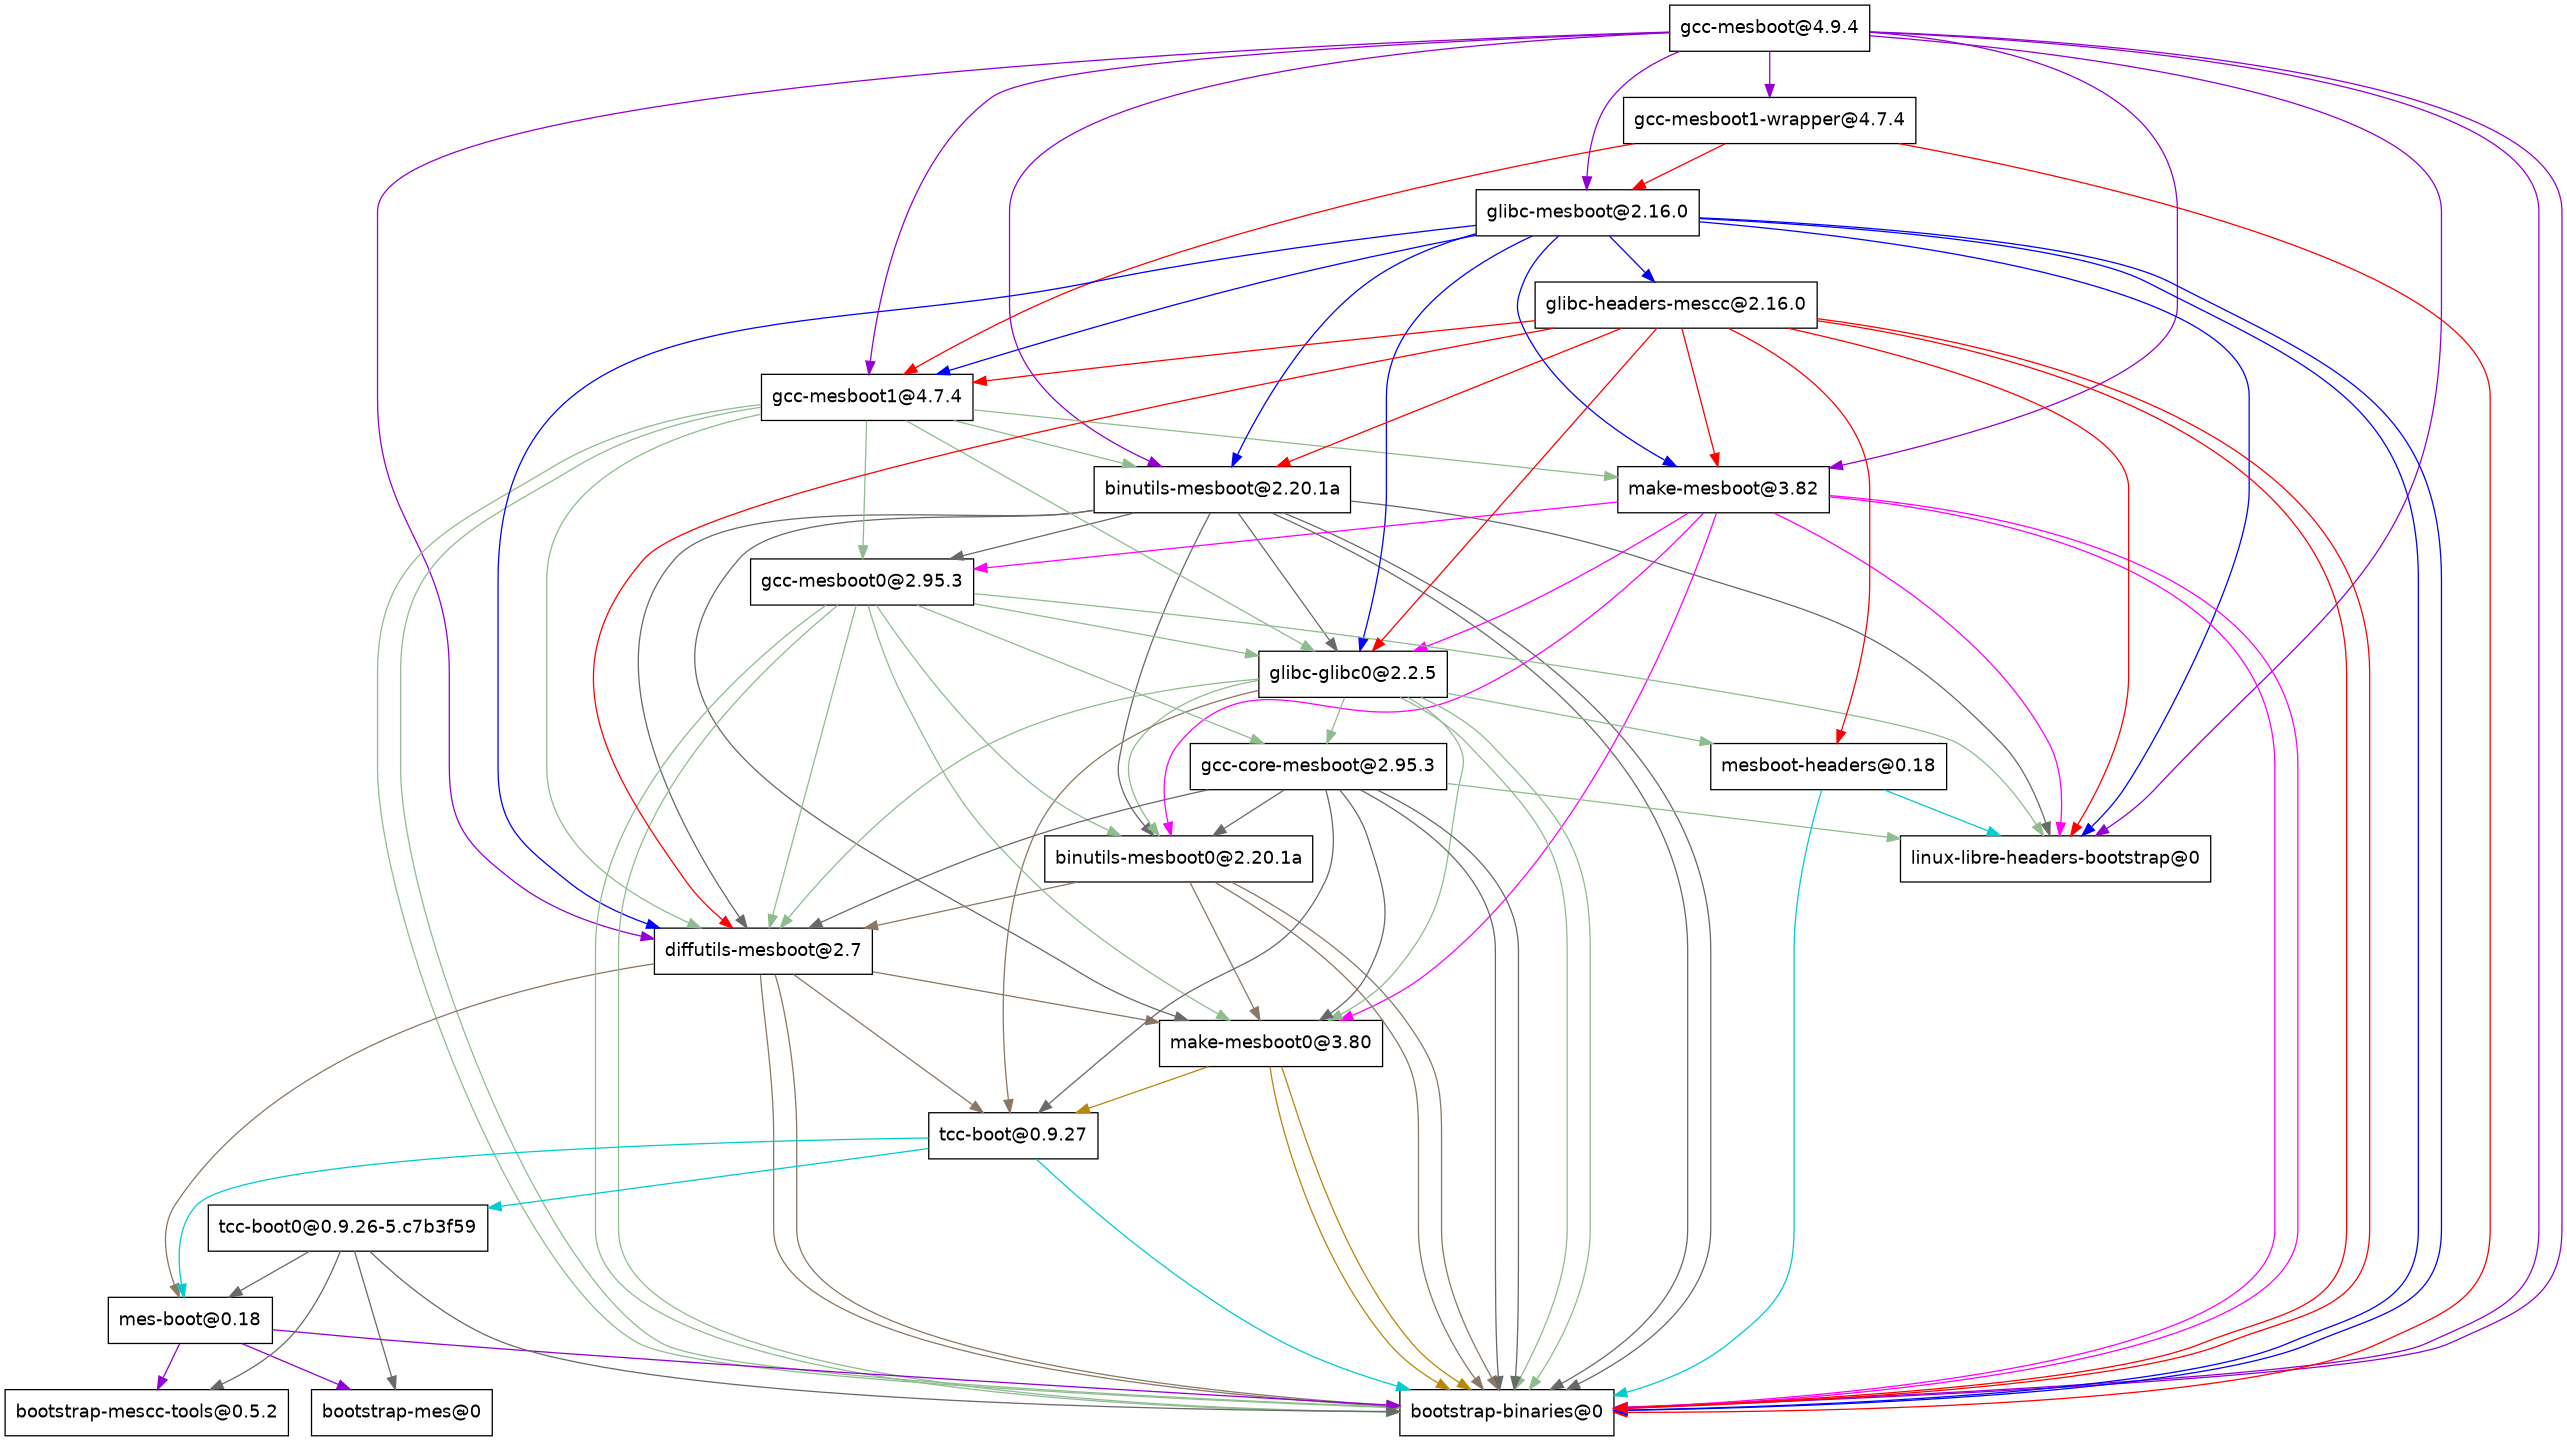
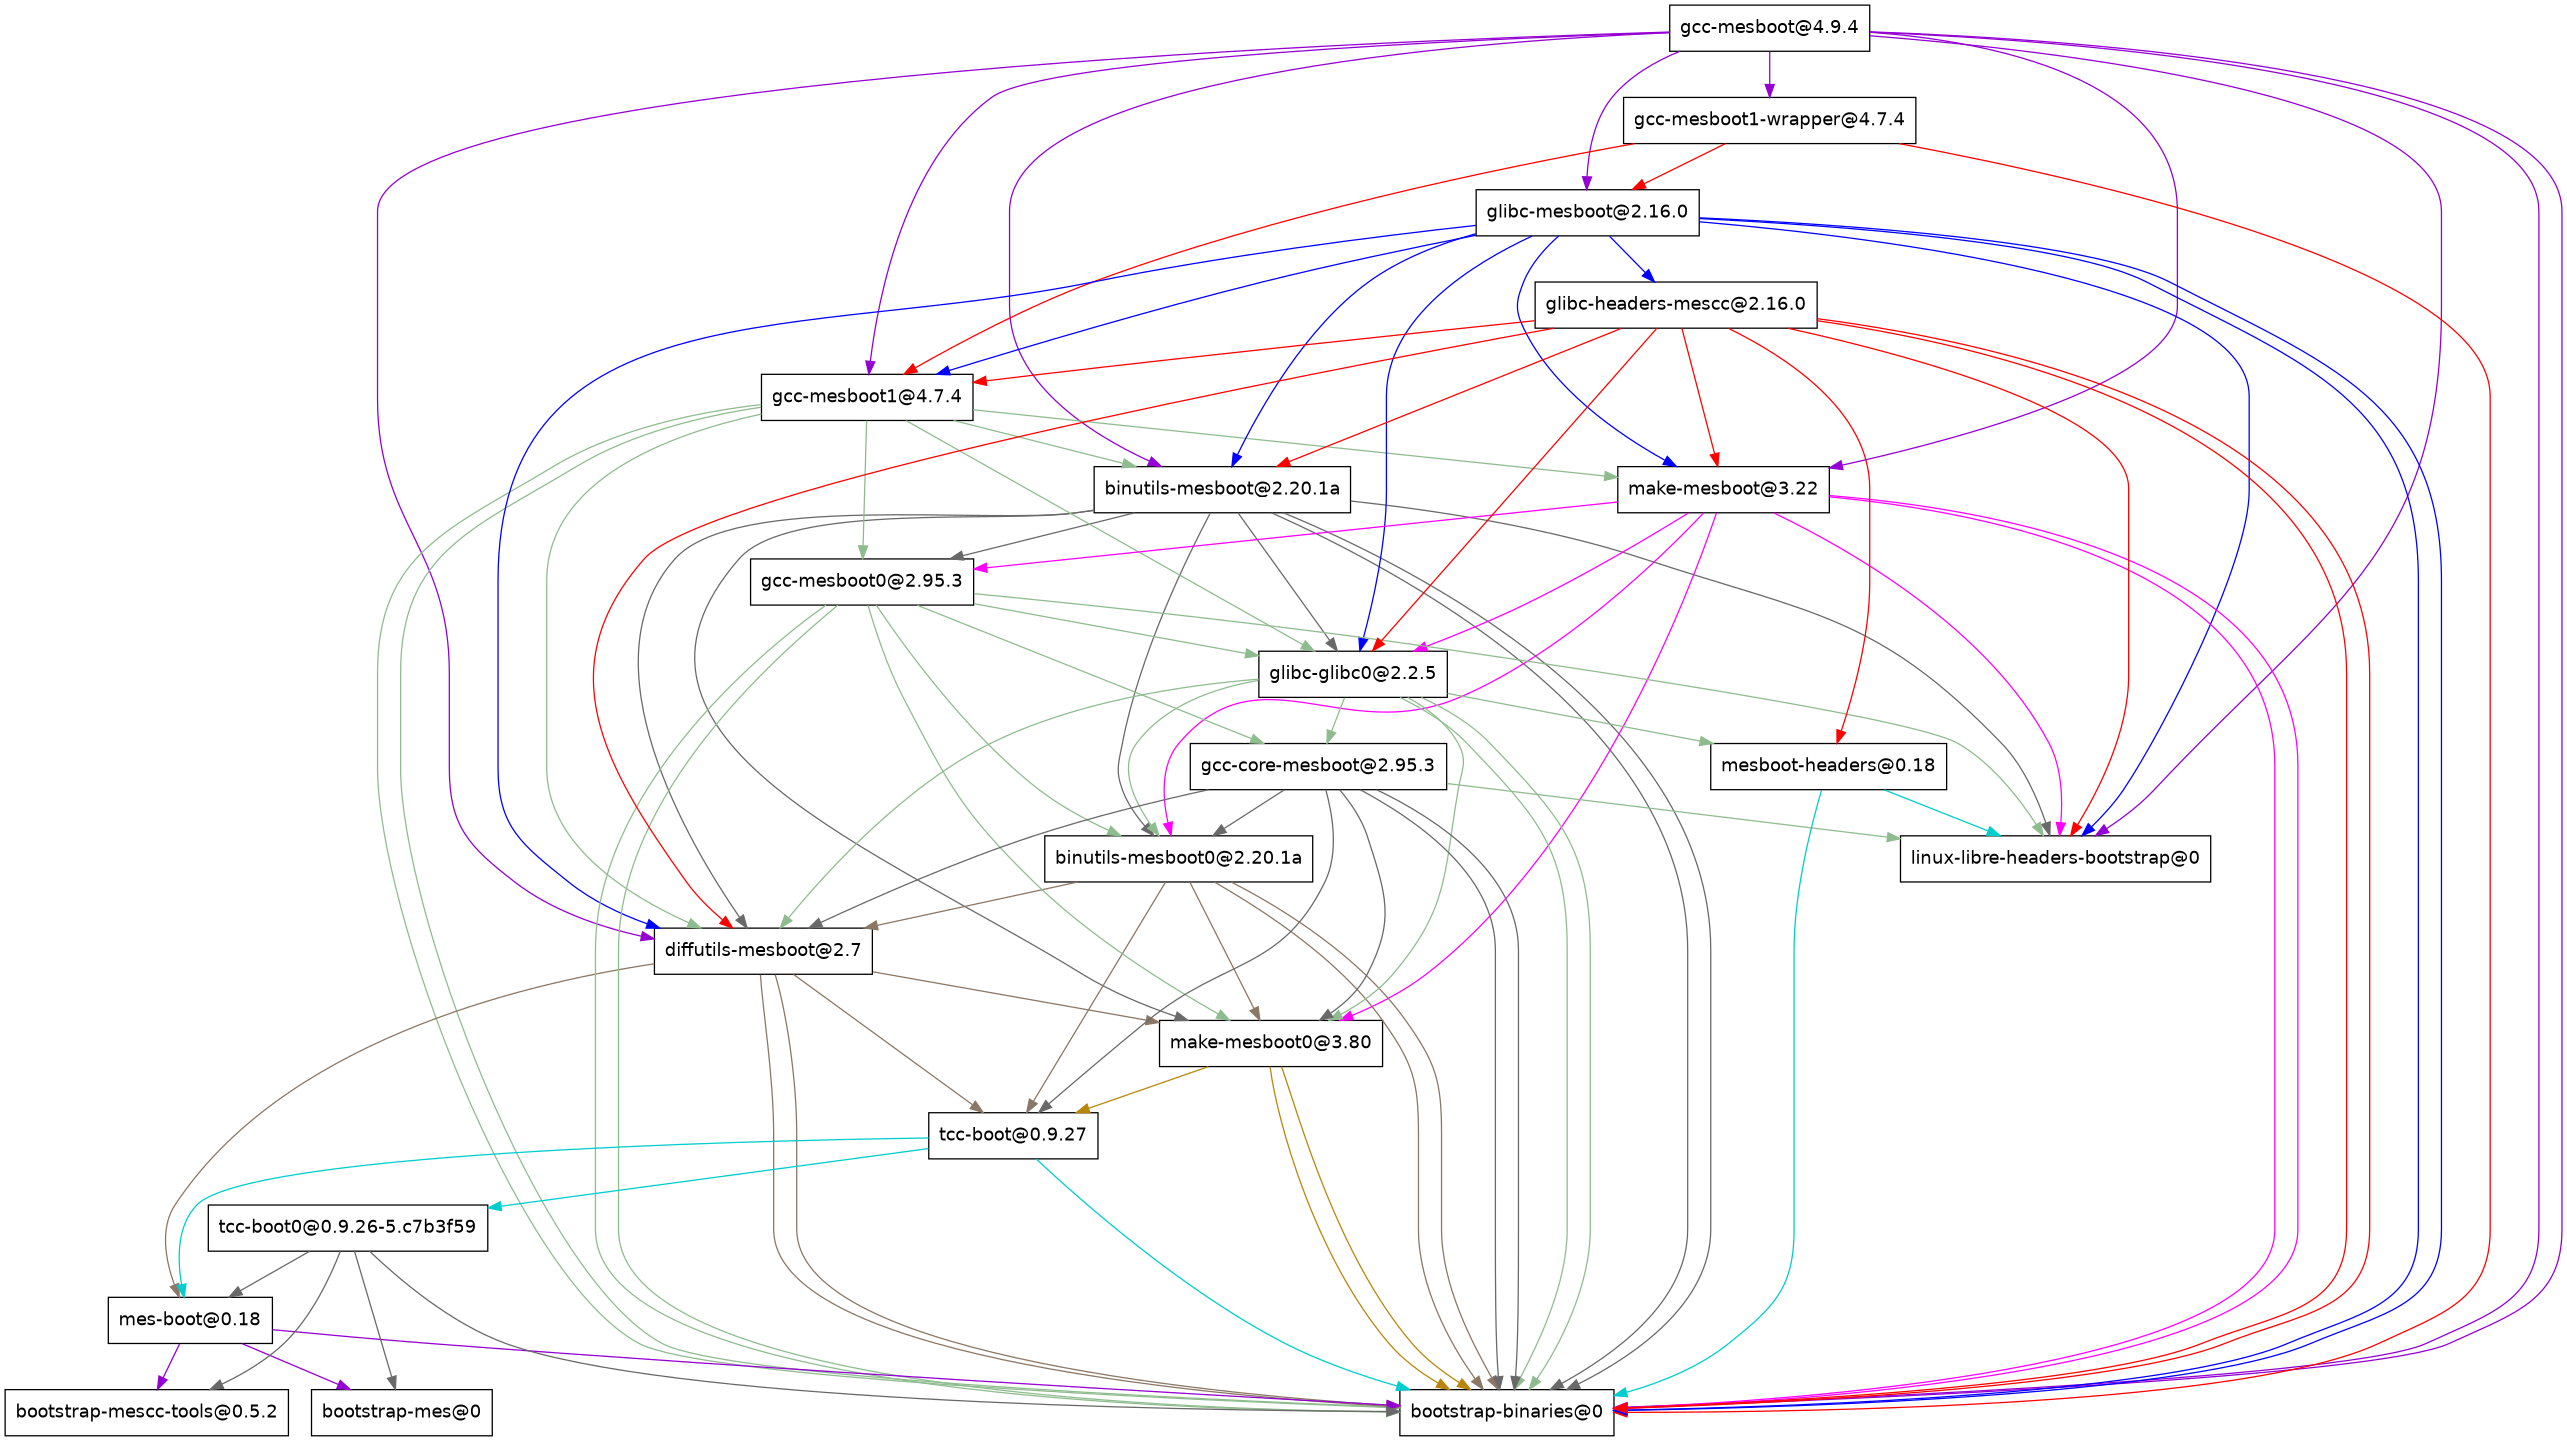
node "make-mesboot@3.82": label "make-mesboot@3.82" -> "make-mesboot@3.22"
edge "gcc-mesboot0@2.95.3" -> "diffutils-mesboot@2.7": removed
edge "glibc-glibc0@2.2.5" -> "tcc-boot@0.9.27": now "binutils-mesboot0@2.20.1a" -> "tcc-boot@0.9.27"
